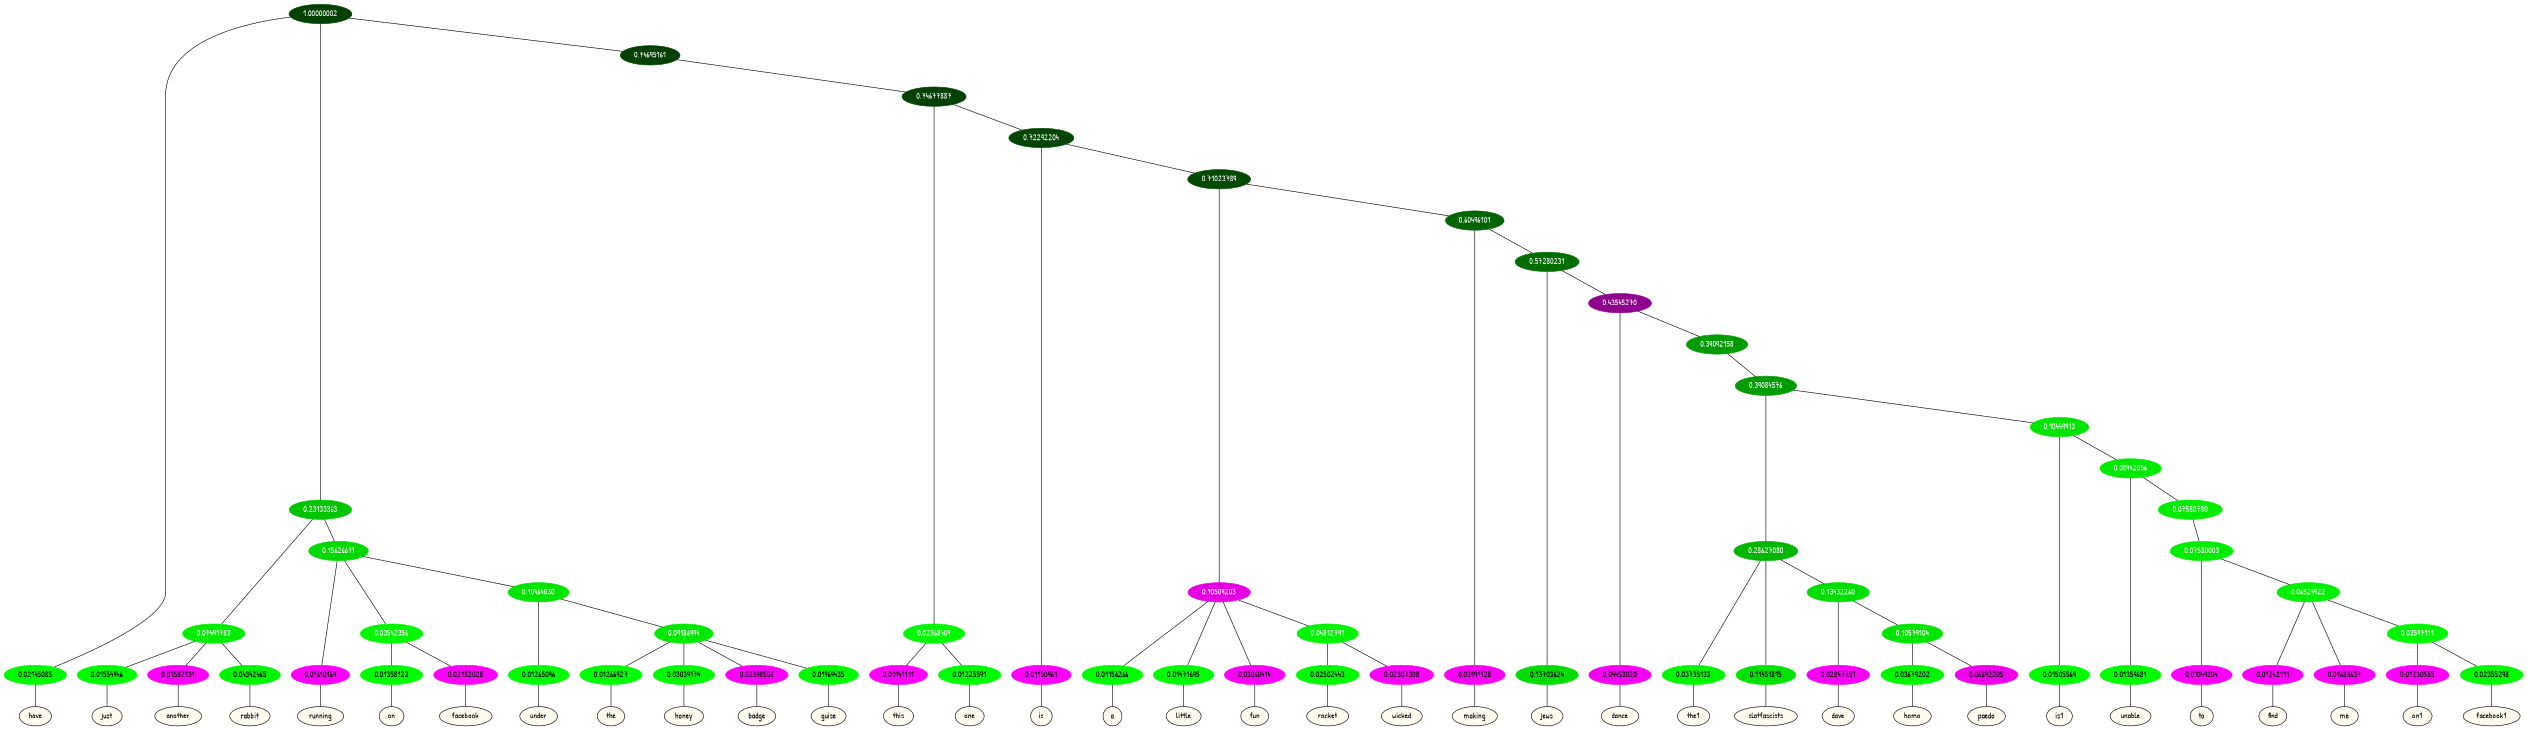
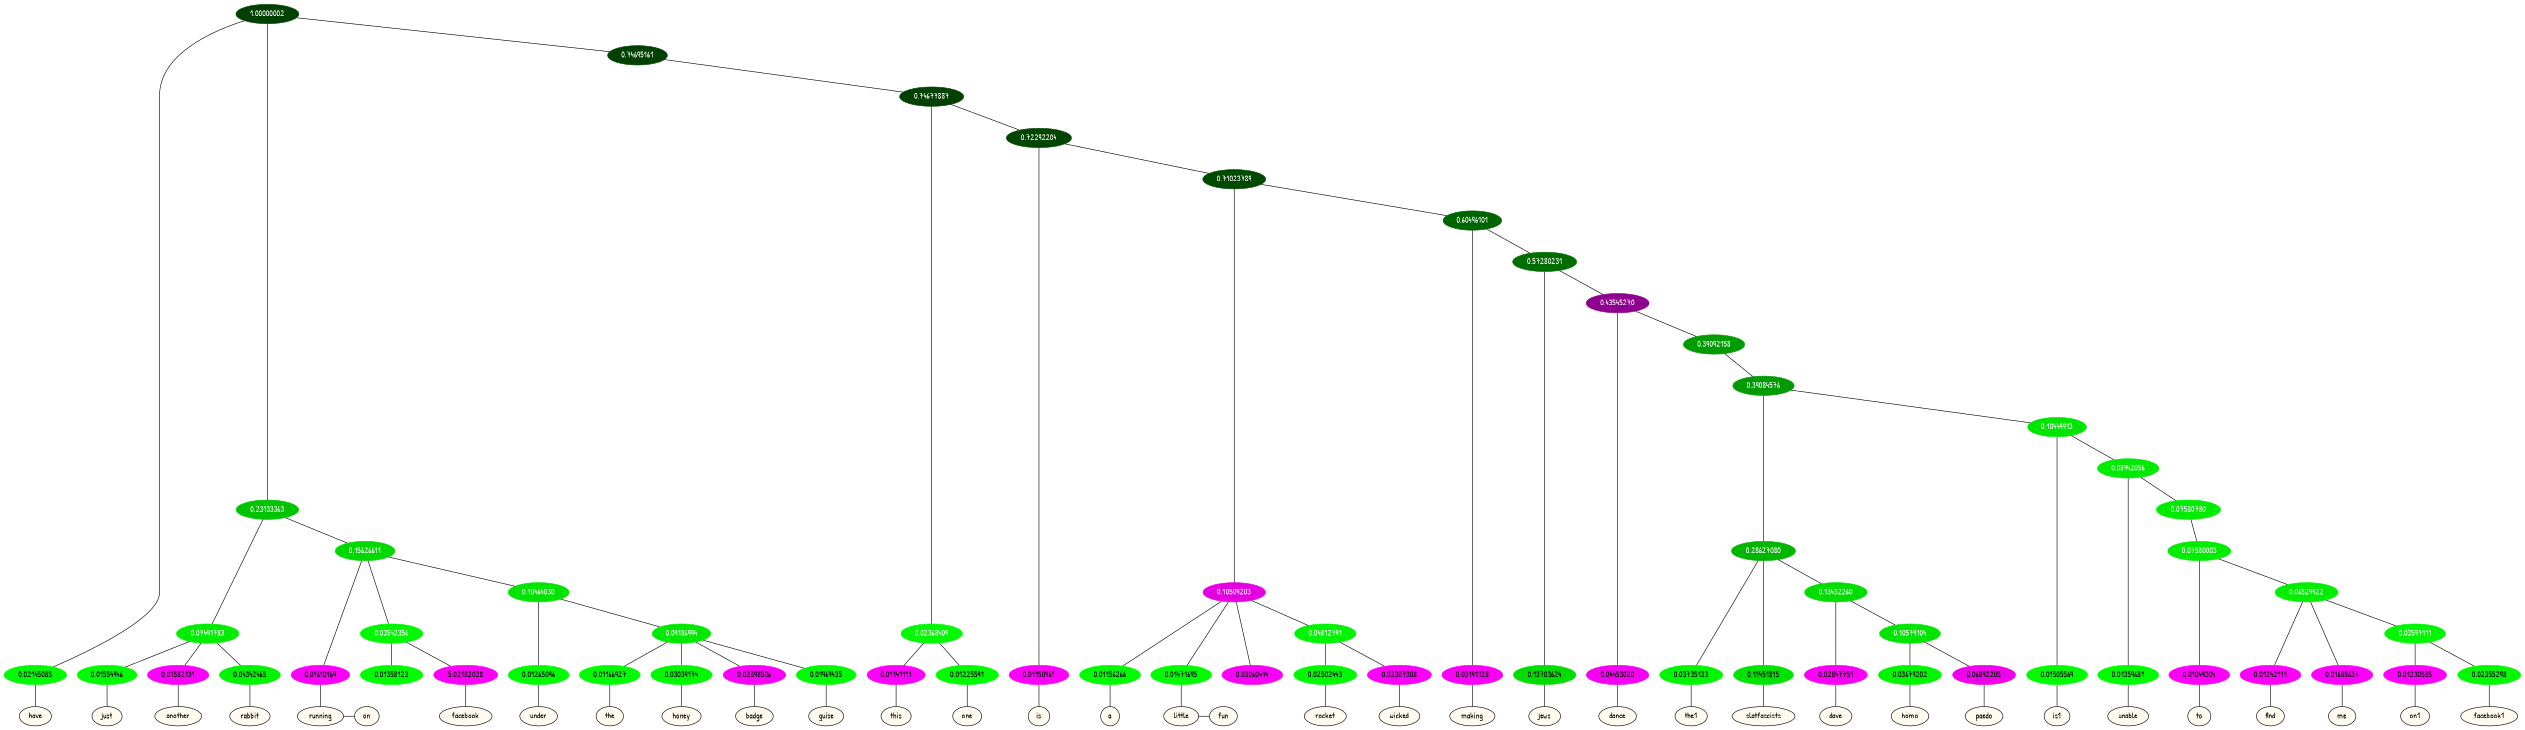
node "0.02182028": label "0.02182028" -> "5.02182028"
node "0.01266927": label "0.01266927" -> "0.01166927"
edge "0.01358123" -- "on": now "running" -- "on"
edge "0.03060414" -- "fun": now "little" -- "fun"
